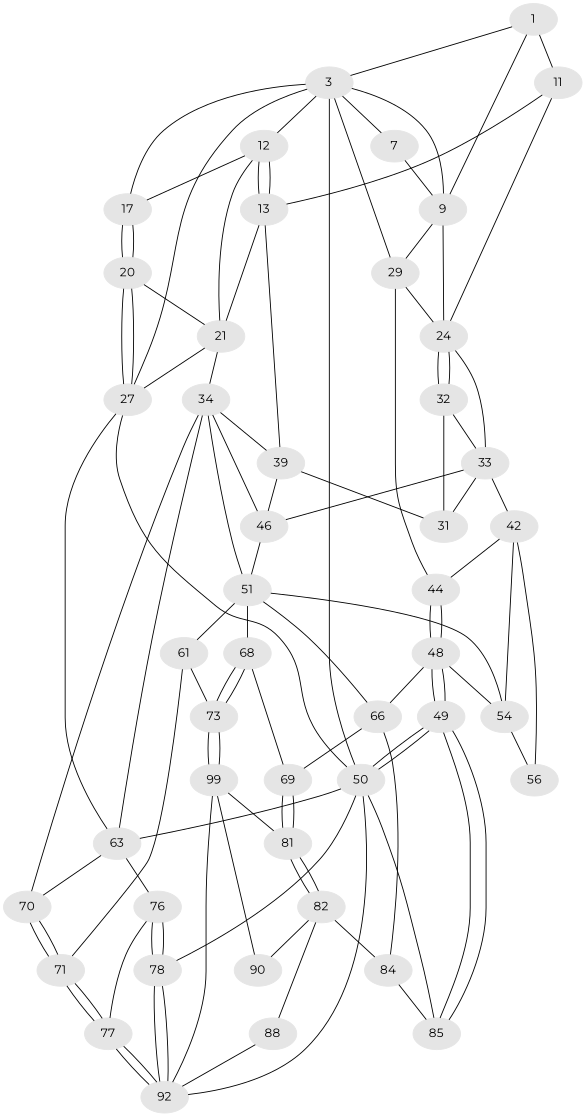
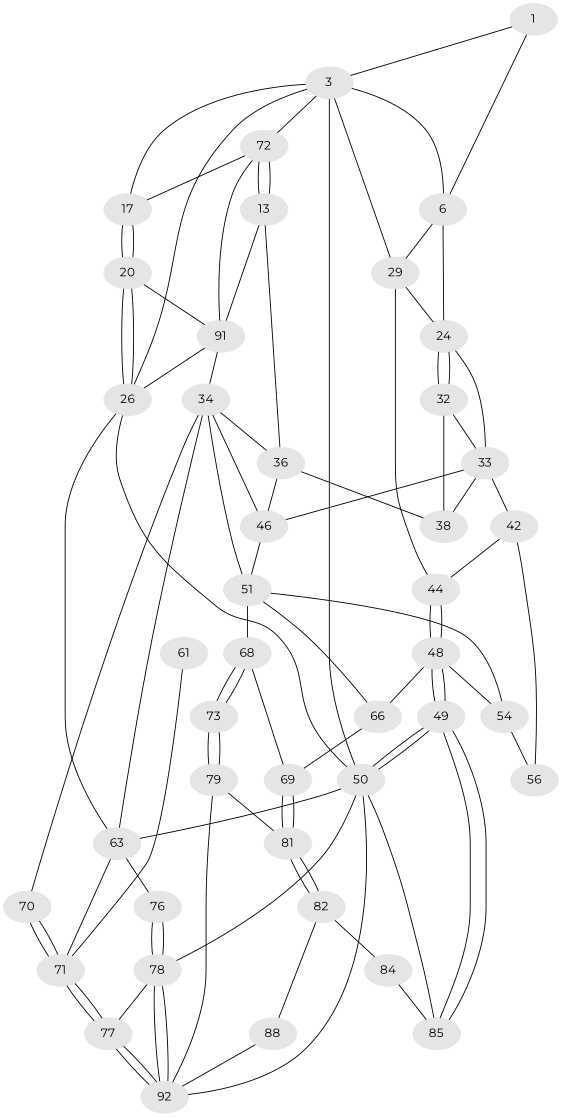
node "11": removed
node "12": label "12" -> "72"
node "7": removed
node "9": label "9" -> "6"
node "21": label "21" -> "91"
node "27": label "27" -> "26"
node "39": label "39" -> "36"
node "31": label "31" -> "38"
edge "51" -- "61": removed
edge "42" -- "54": removed
edge "61" -- "73": removed
node "99": label "99" -> "79"
edge "66" -- "84": removed
edge "63" -- "70": now "63" -- "71"
edge "76" -- "77": now "78" -- "77"
node "90": removed
